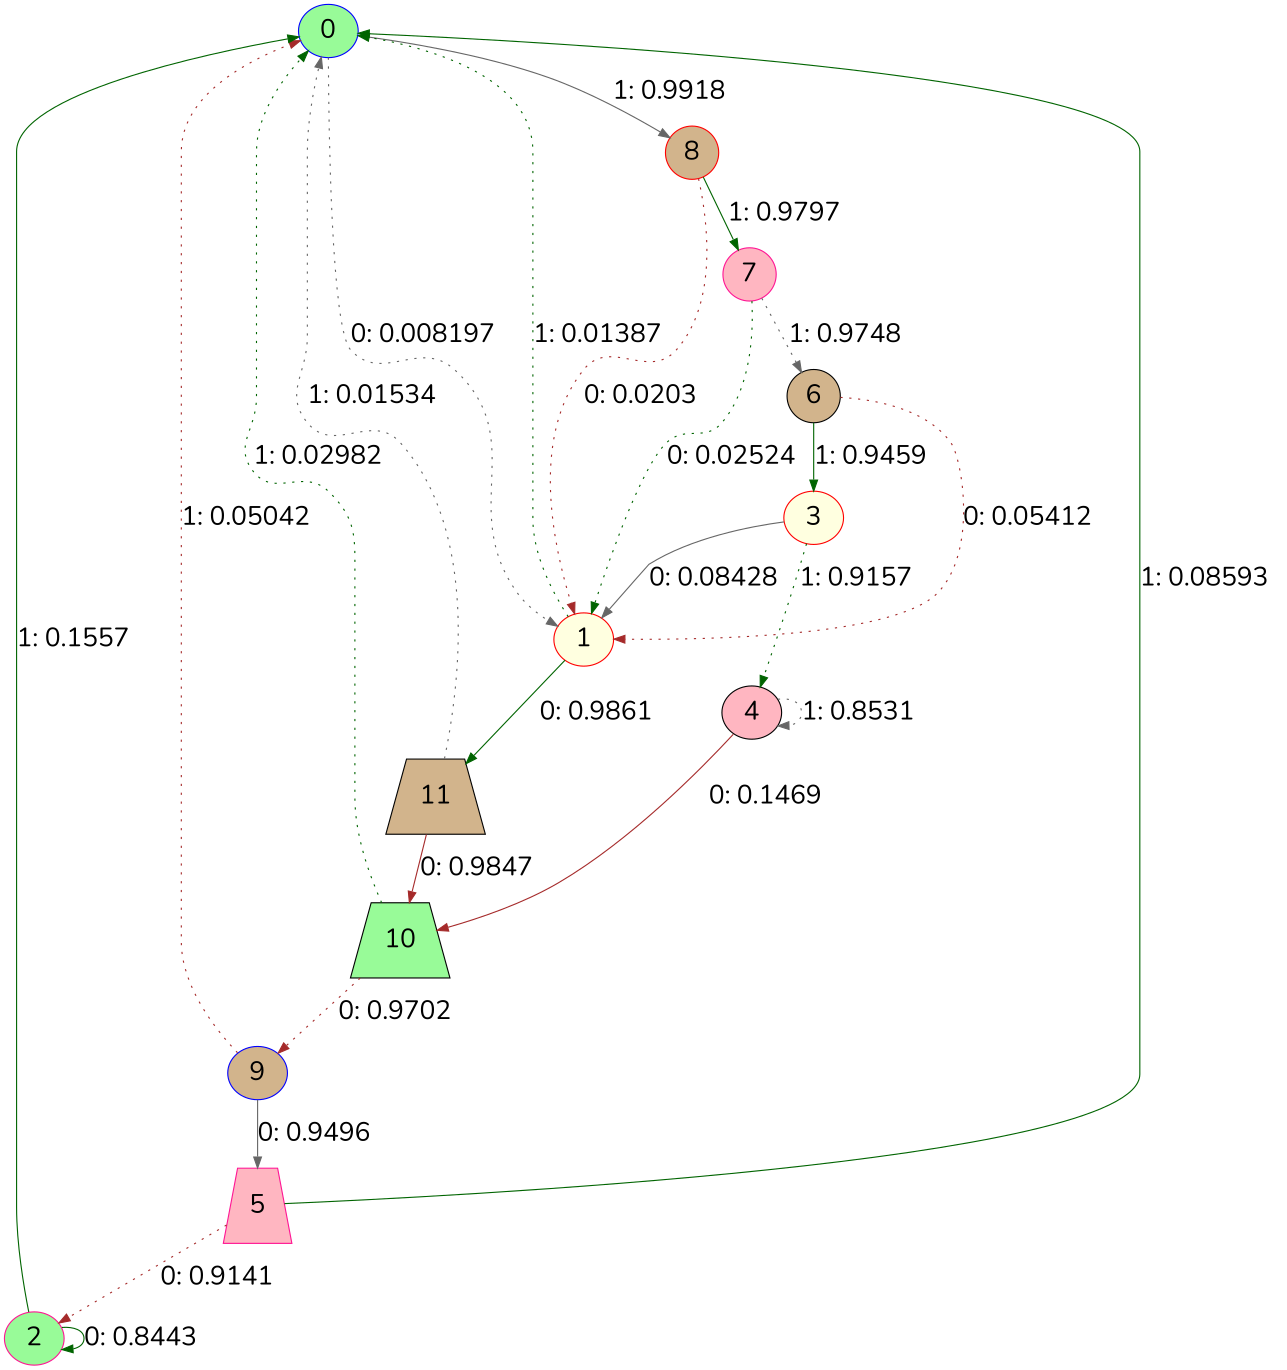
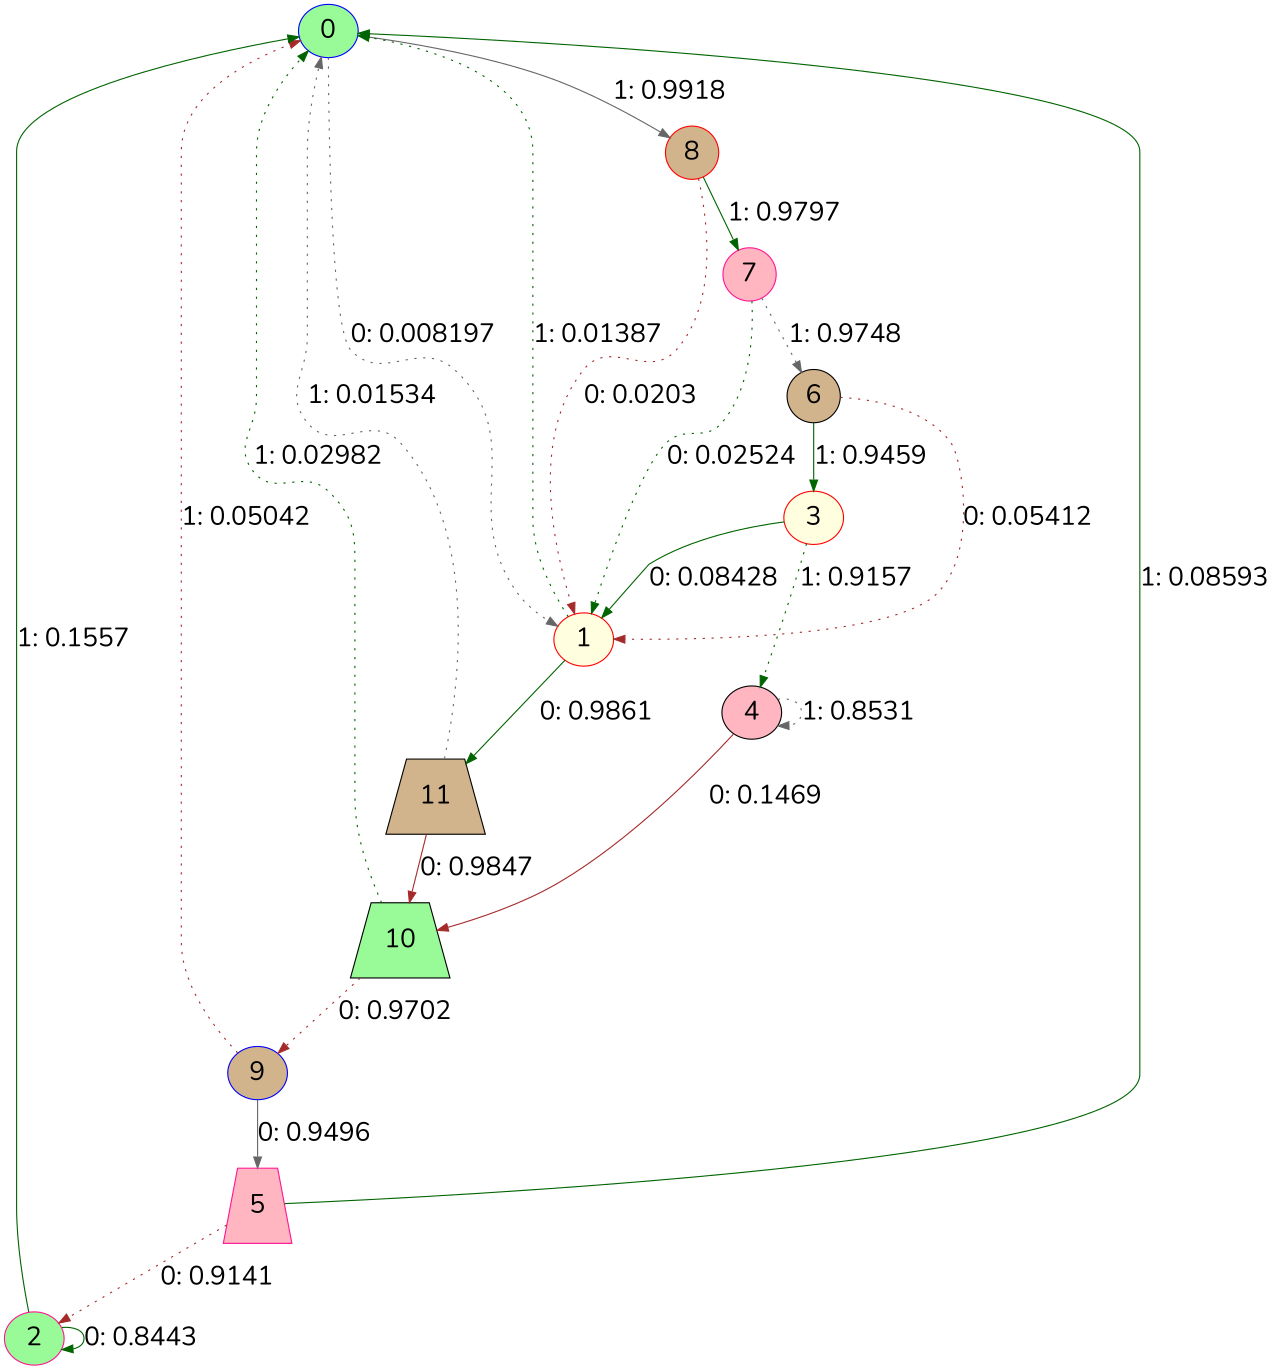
edge "3" -> "1": color gray40 -> darkgreen
